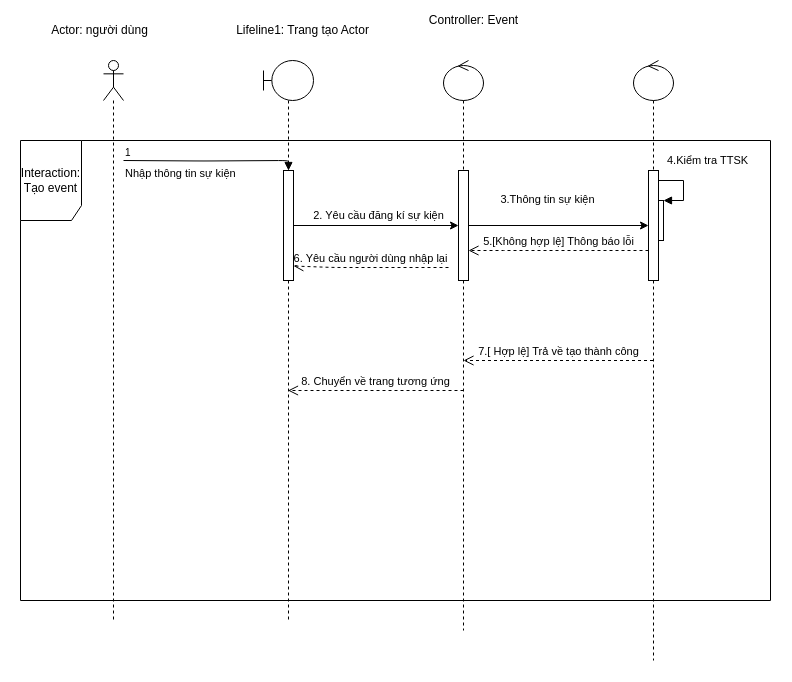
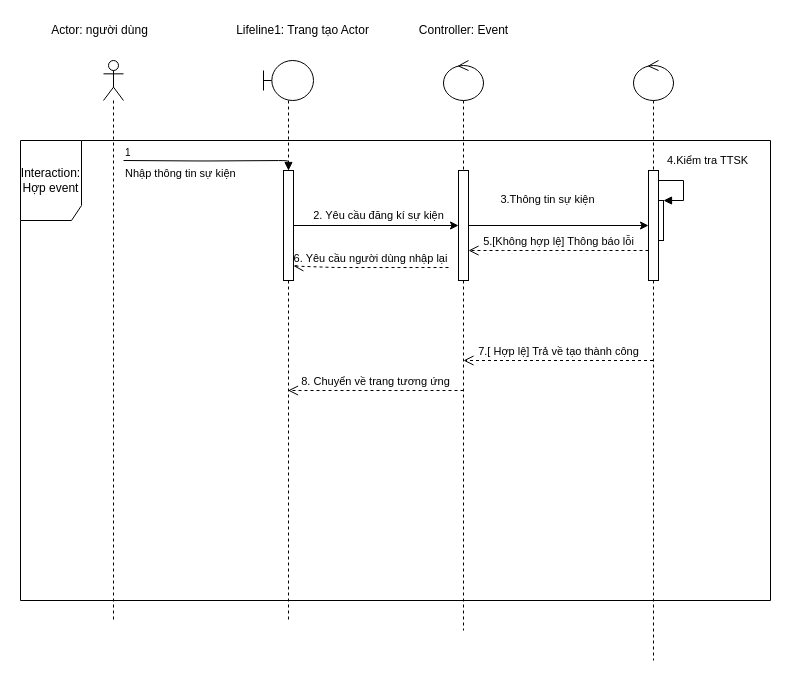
node "Controller: Event": moved (474, 21) -> (464, 31)
node "Interaction: Tạo event": label "Interaction: Tạo event" -> "Interaction: Hợp event"
